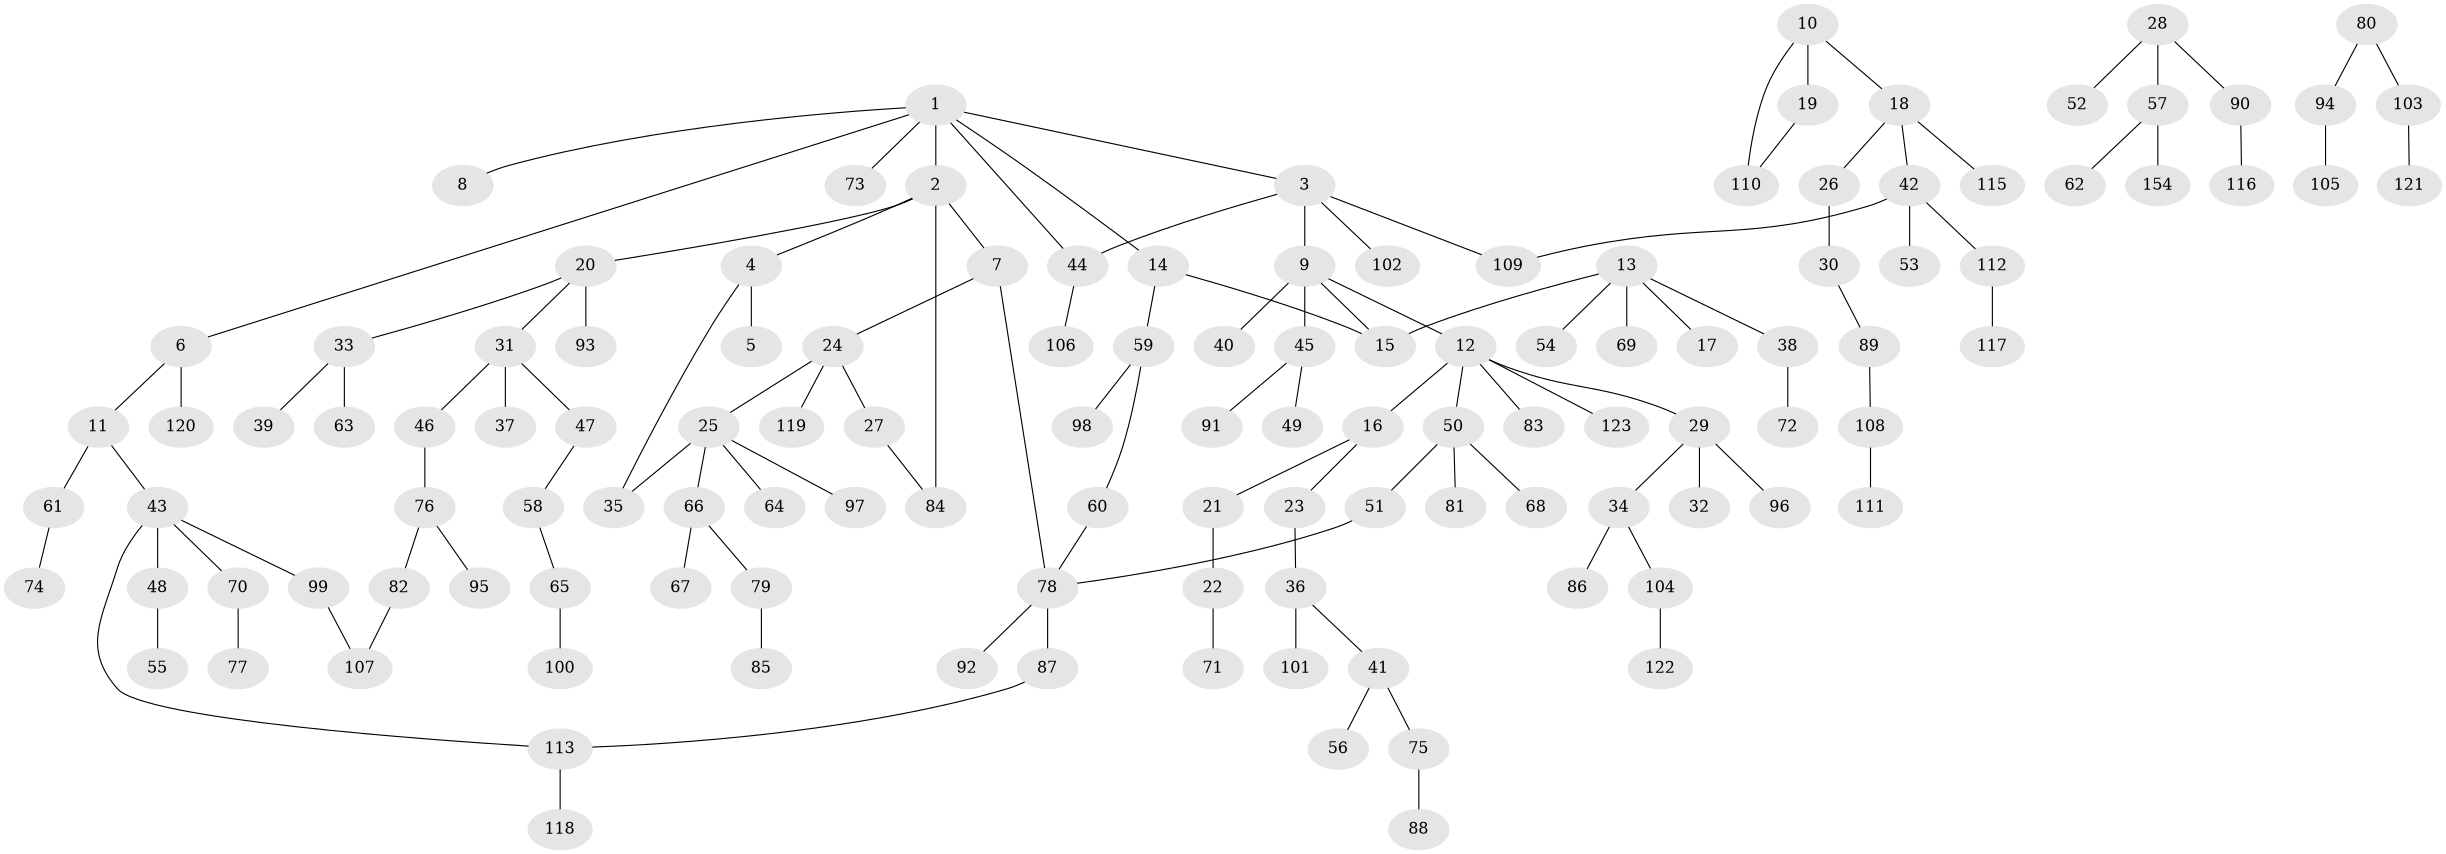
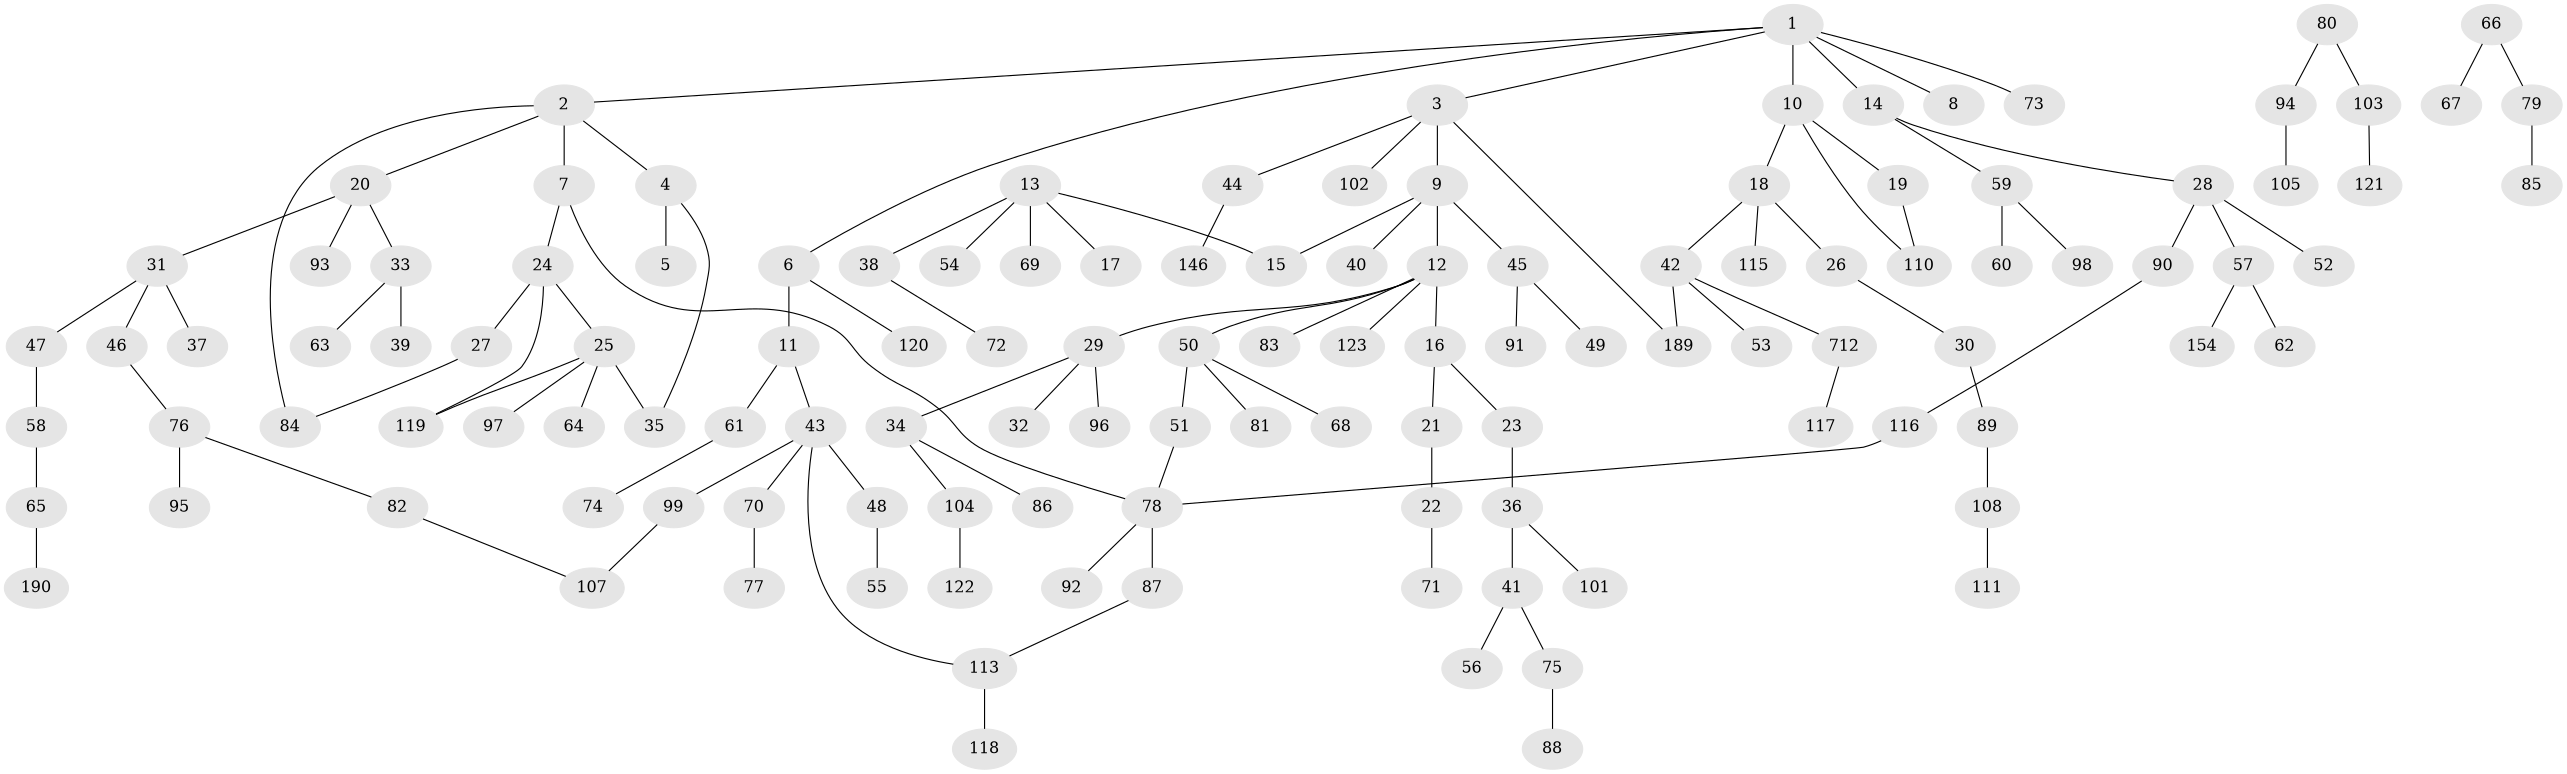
edge "1" -- "44": now "1" -- "10"
node "109": label "109" -> "189"
node "112": label "112" -> "712"
edge "14" -- "15": now "14" -- "28"
node "106": label "106" -> "146"
edge "25" -- "66": now "25" -- "119"
edge "60" -- "78": now "116" -- "78"
node "100": label "100" -> "190"
